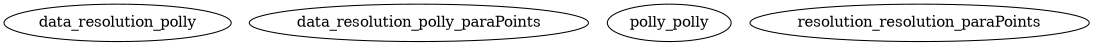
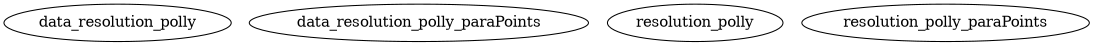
node "polly_polly": label "polly_polly" -> "resolution_polly"
node "resolution_resolution_paraPoints": label "resolution_resolution_paraPoints" -> "resolution_polly_paraPoints"
